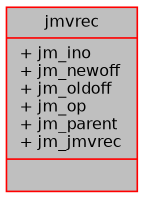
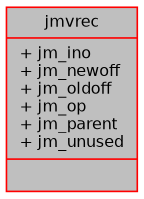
node "jmvrec": text "+ jm_jmvrec" -> "+ jm_unused"
